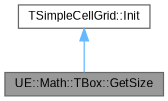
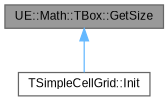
edge "UE::Math::TBox::GetSize" -> "TSimpleCellGrid::Init": reversed
